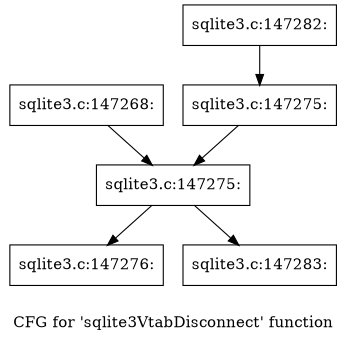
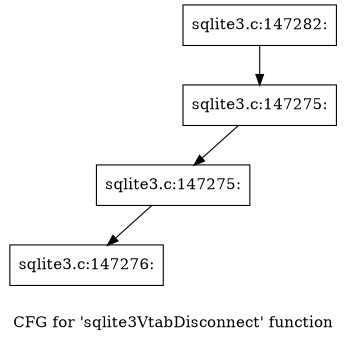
node "sqlite3.c:147268:": removed
node "sqlite3.c:147283:": removed
